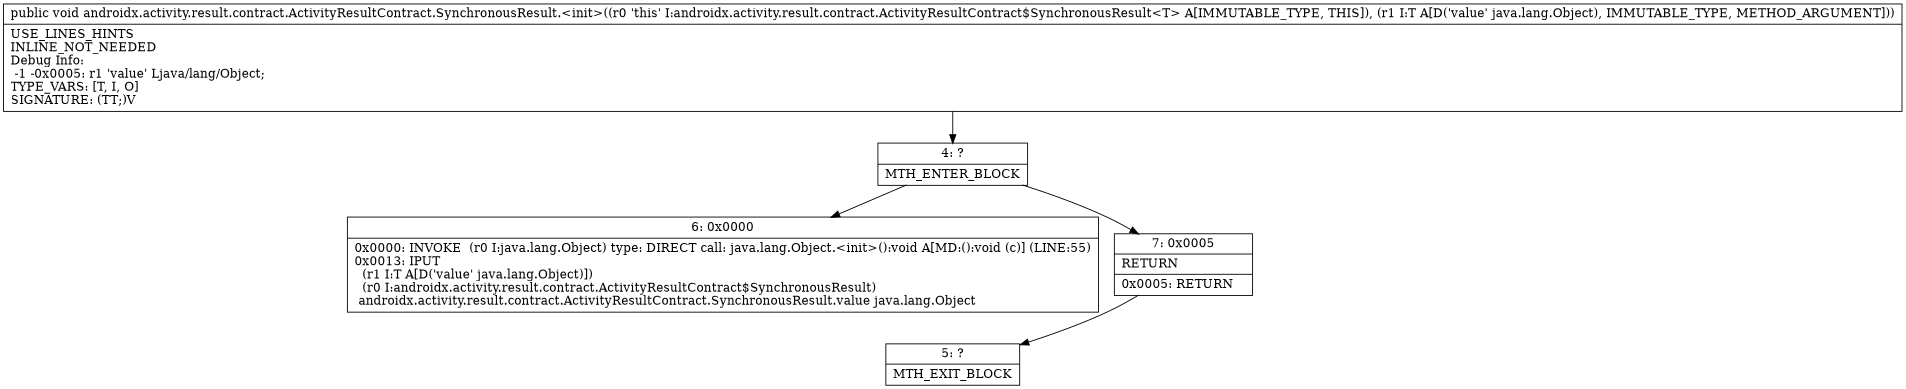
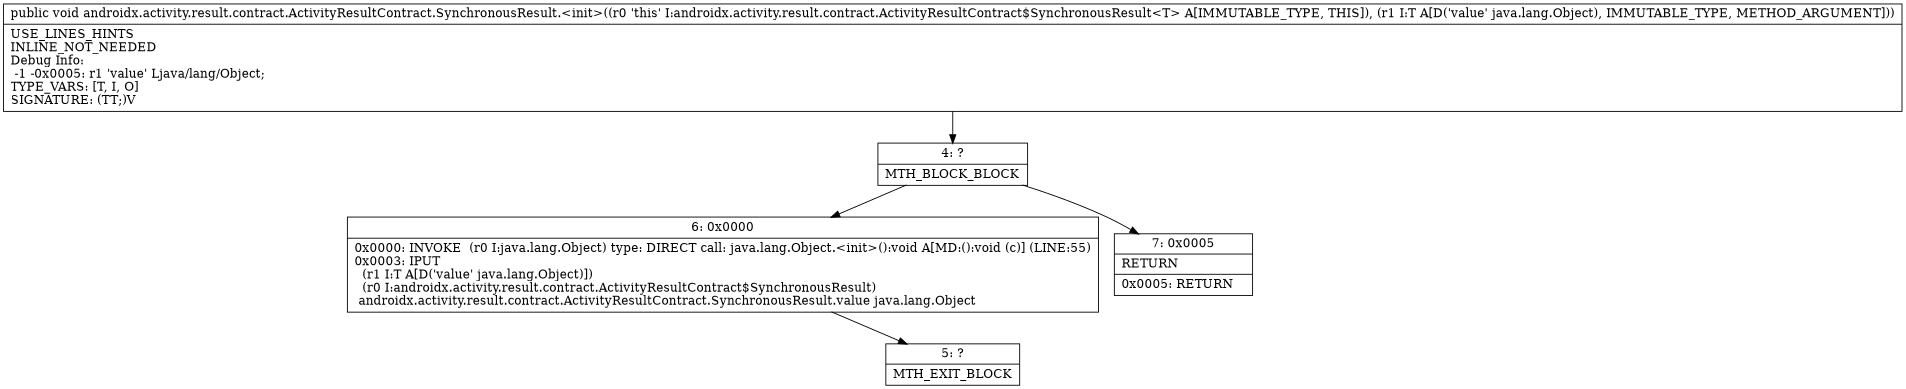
node "4: ?": text "MTH_ENTER_BLOCK" -> "MTH_BLOCK_BLOCK"
node "6: 0x0000": text "0x0013: IPUT" -> "0x0003: IPUT"
edge "7: 0x0005" -> "5: ?": now "6: 0x0000" -> "5: ?"
